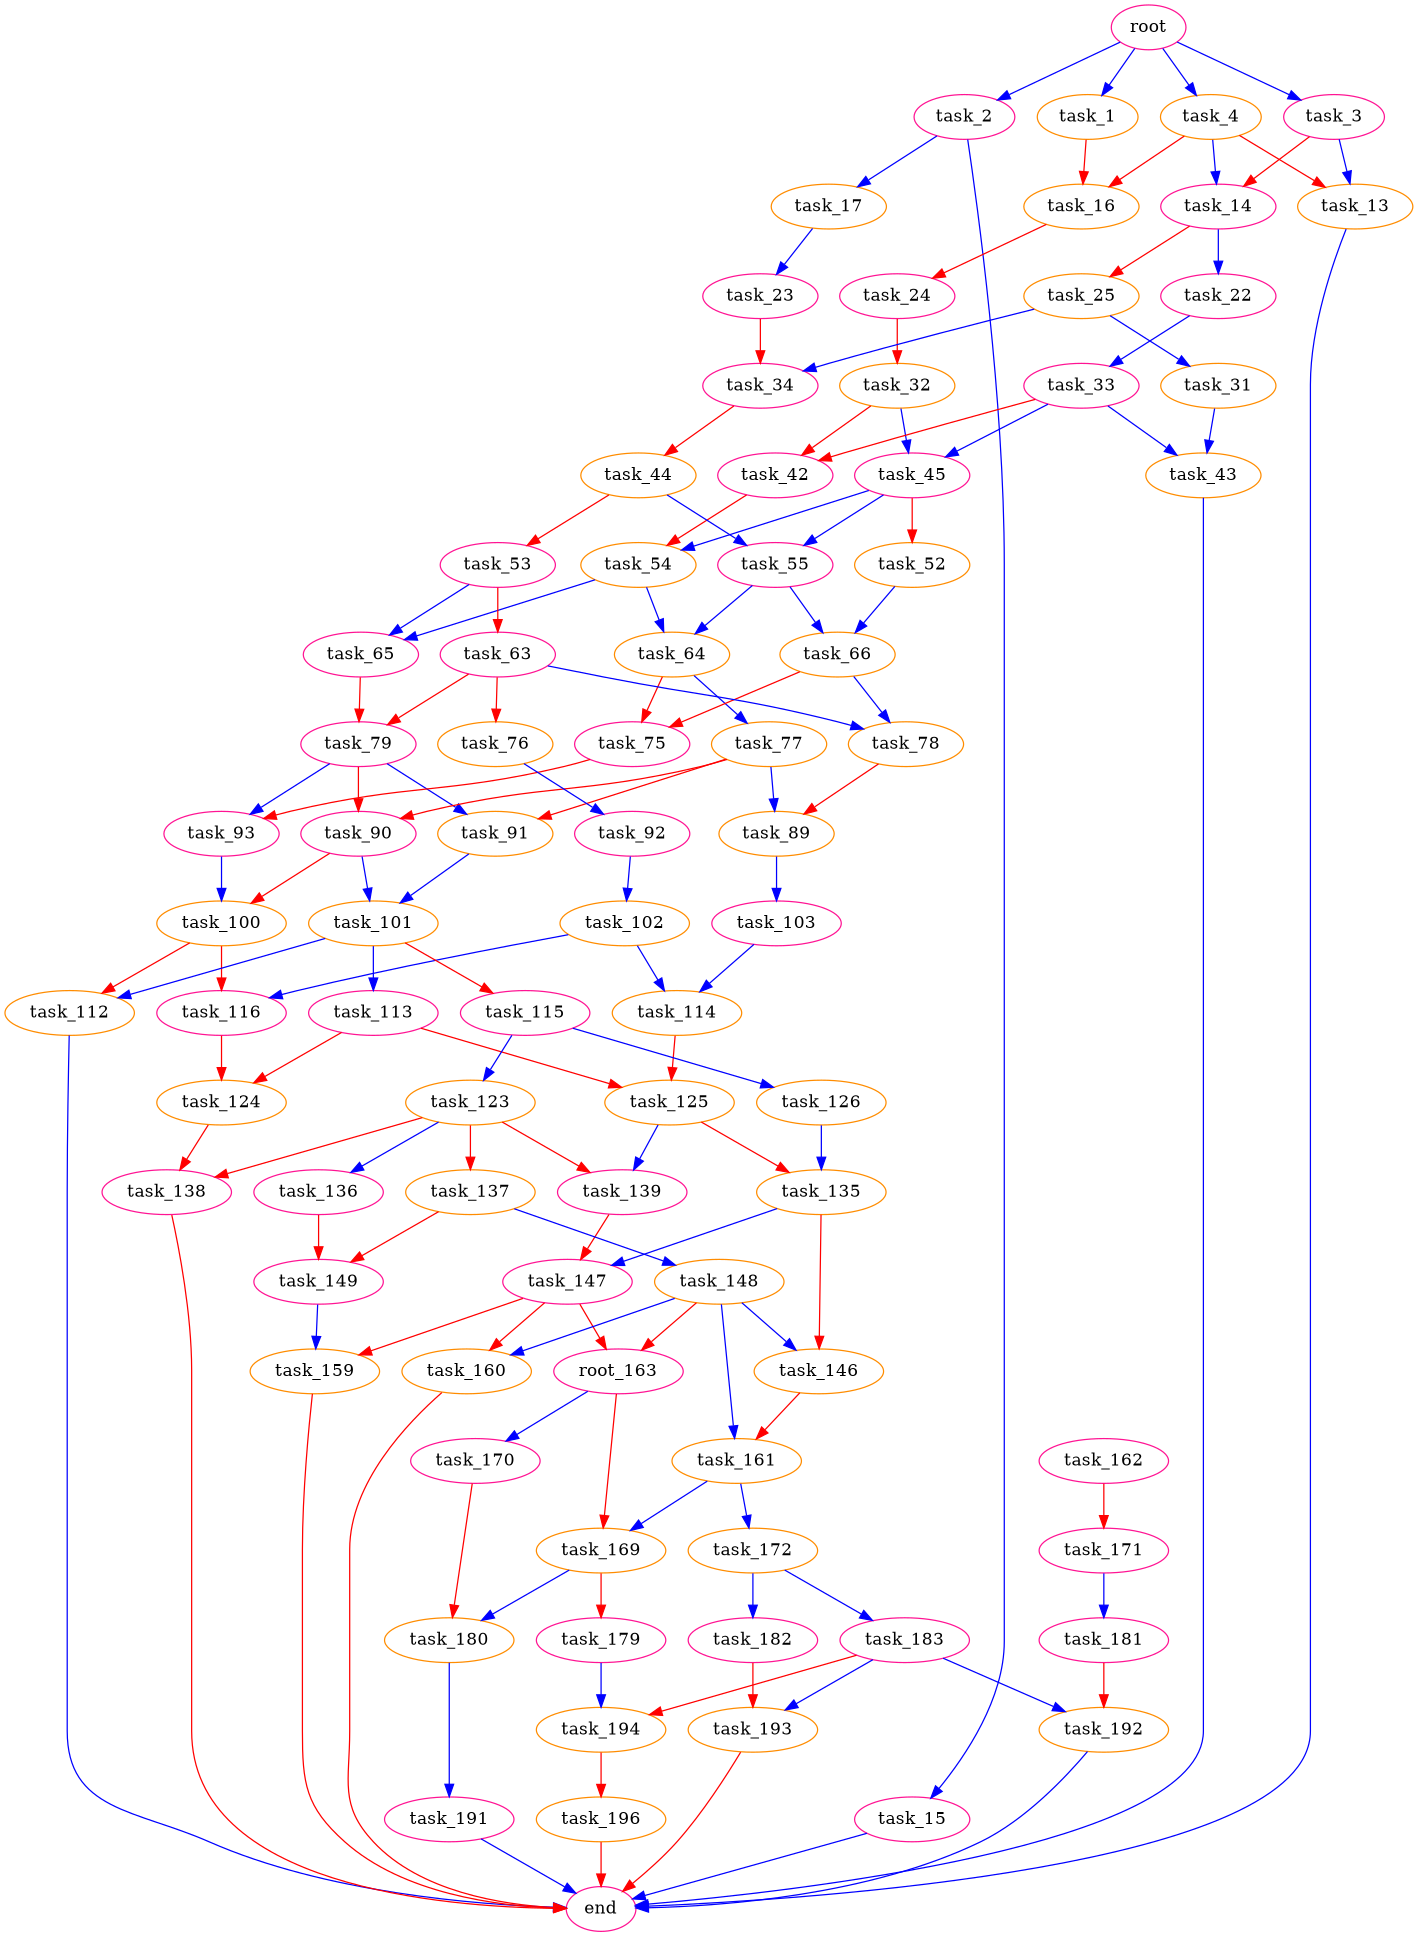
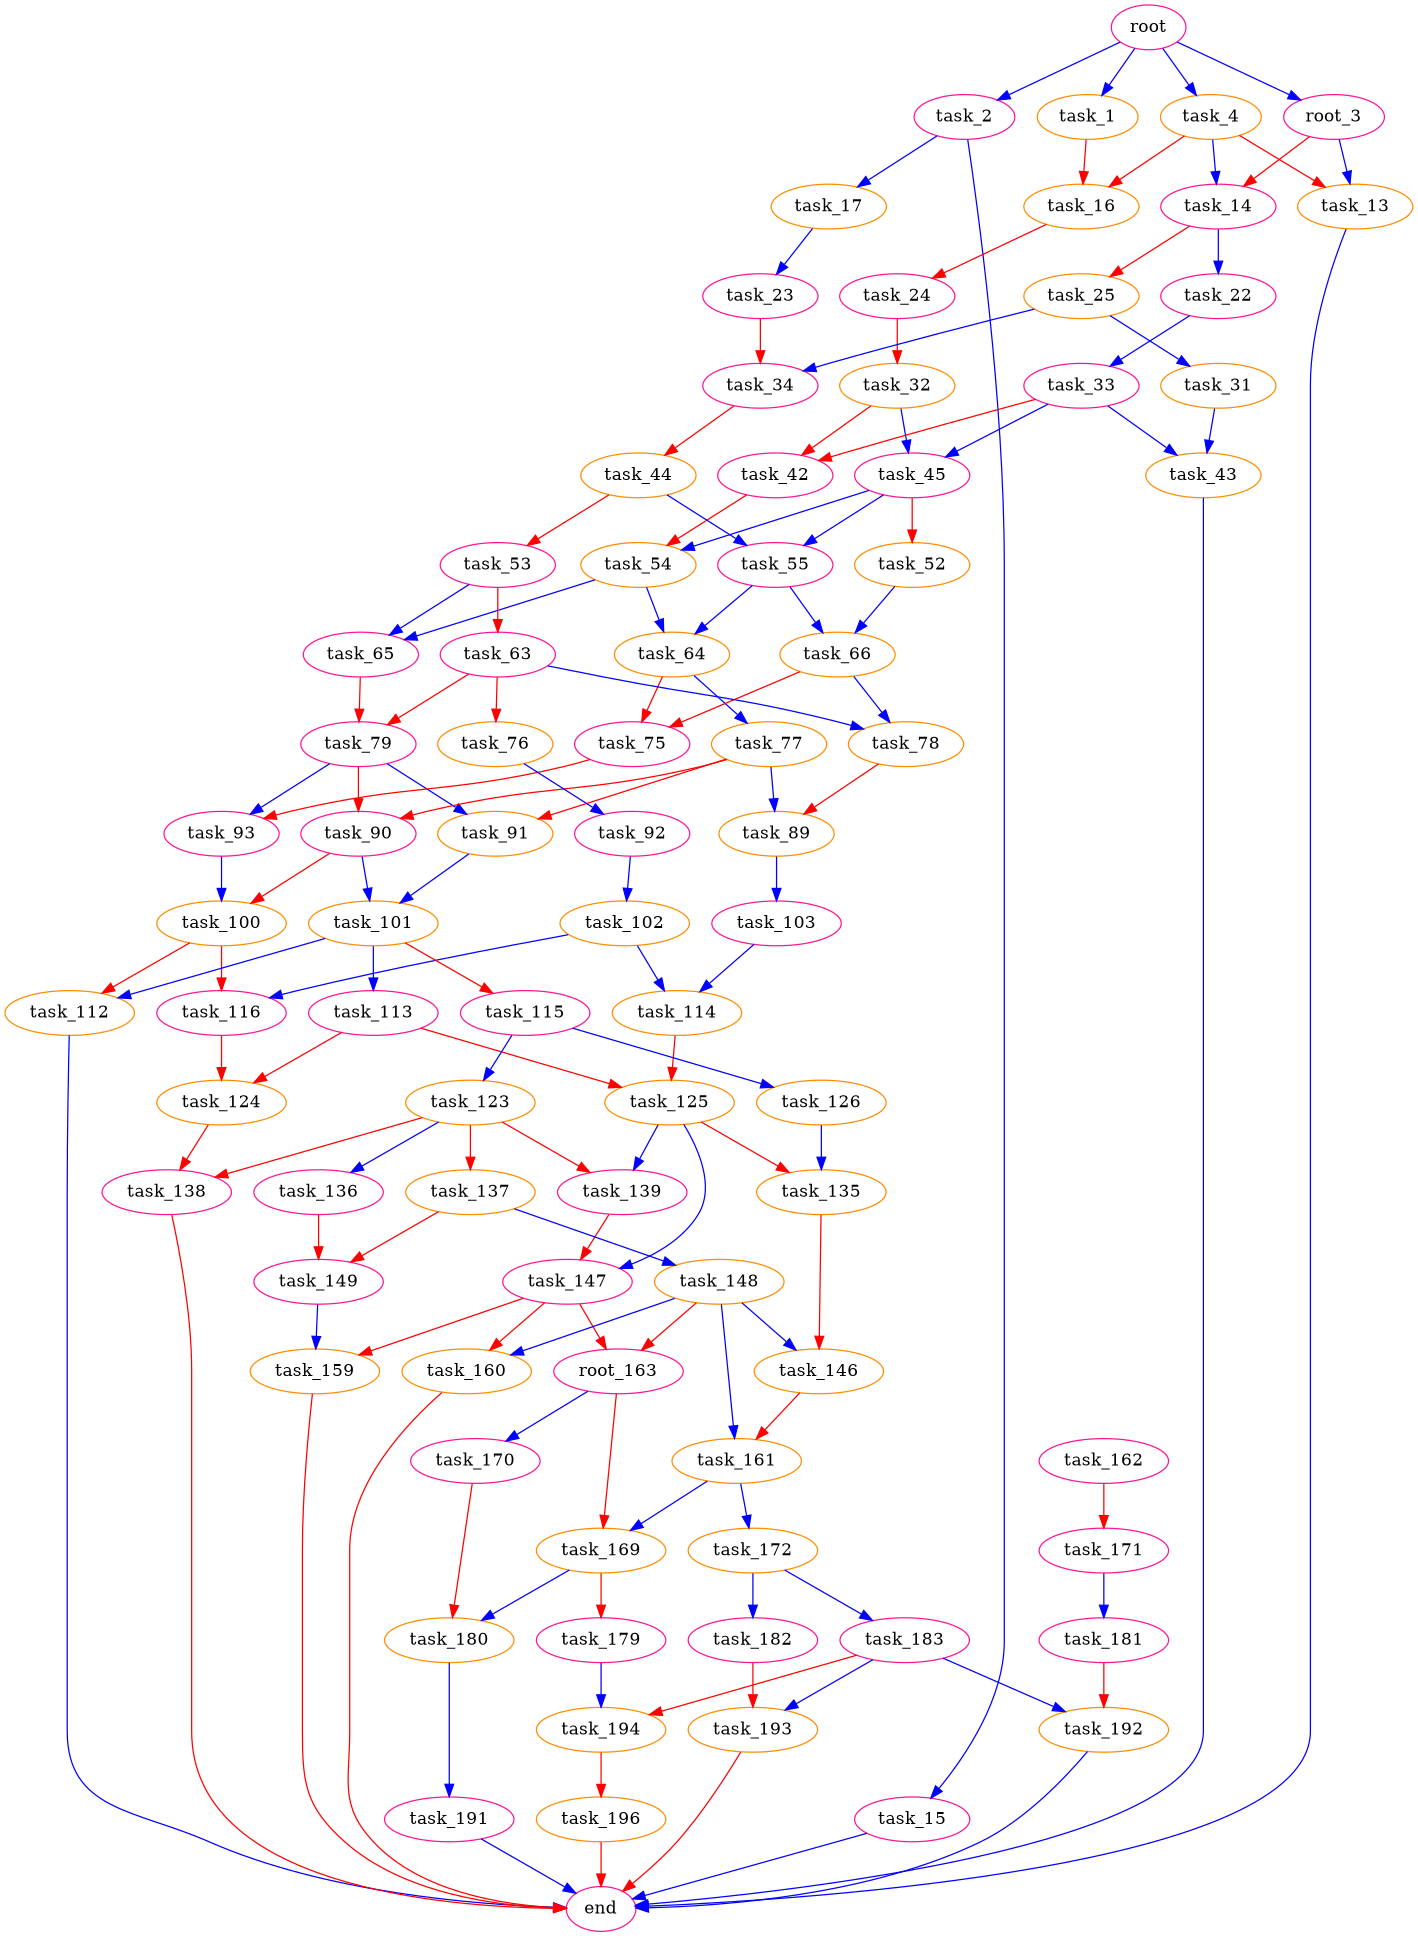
node "task_3": label "task_3" -> "root_3"
edge "task_135" -> "task_147": now "task_125" -> "task_147"
